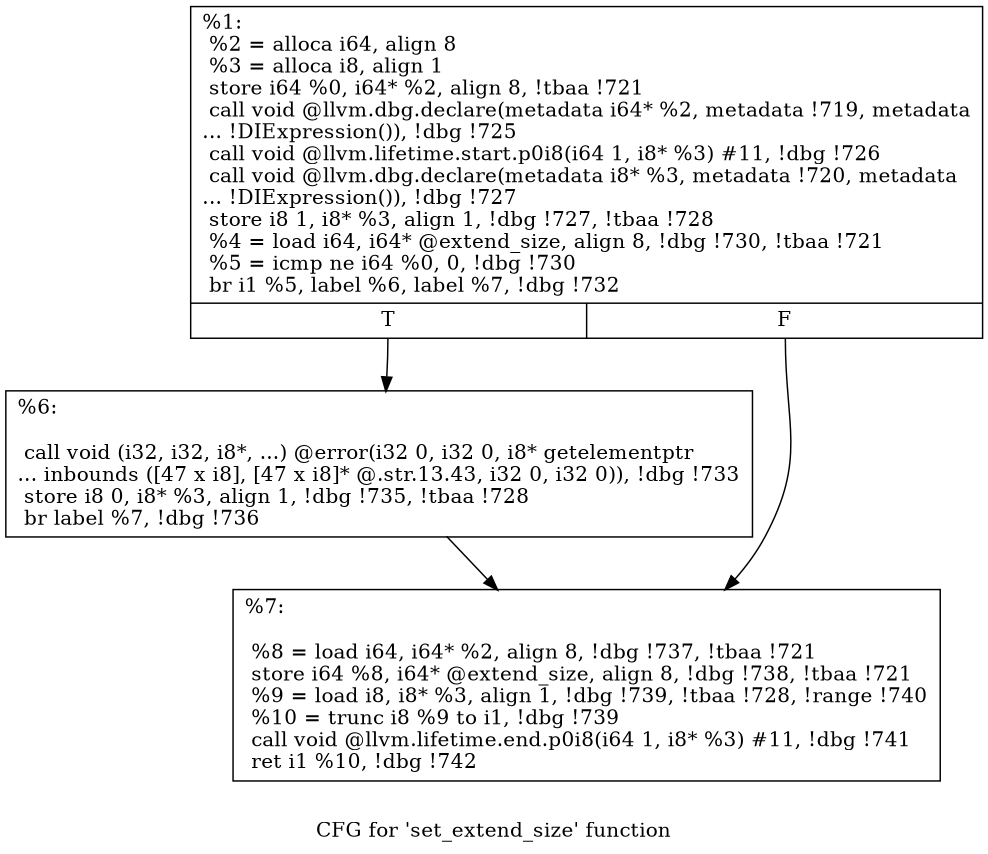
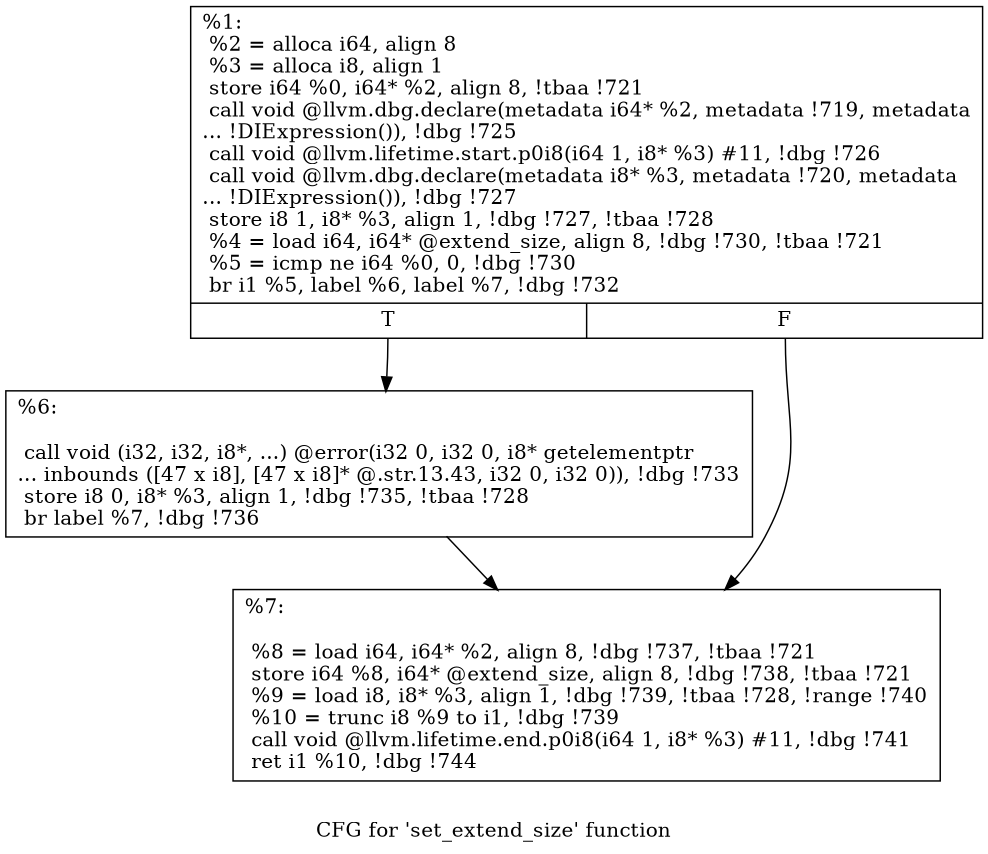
node "%7:": text "ret i1 %10, !dbg !742" -> "ret i1 %10, !dbg !744"
